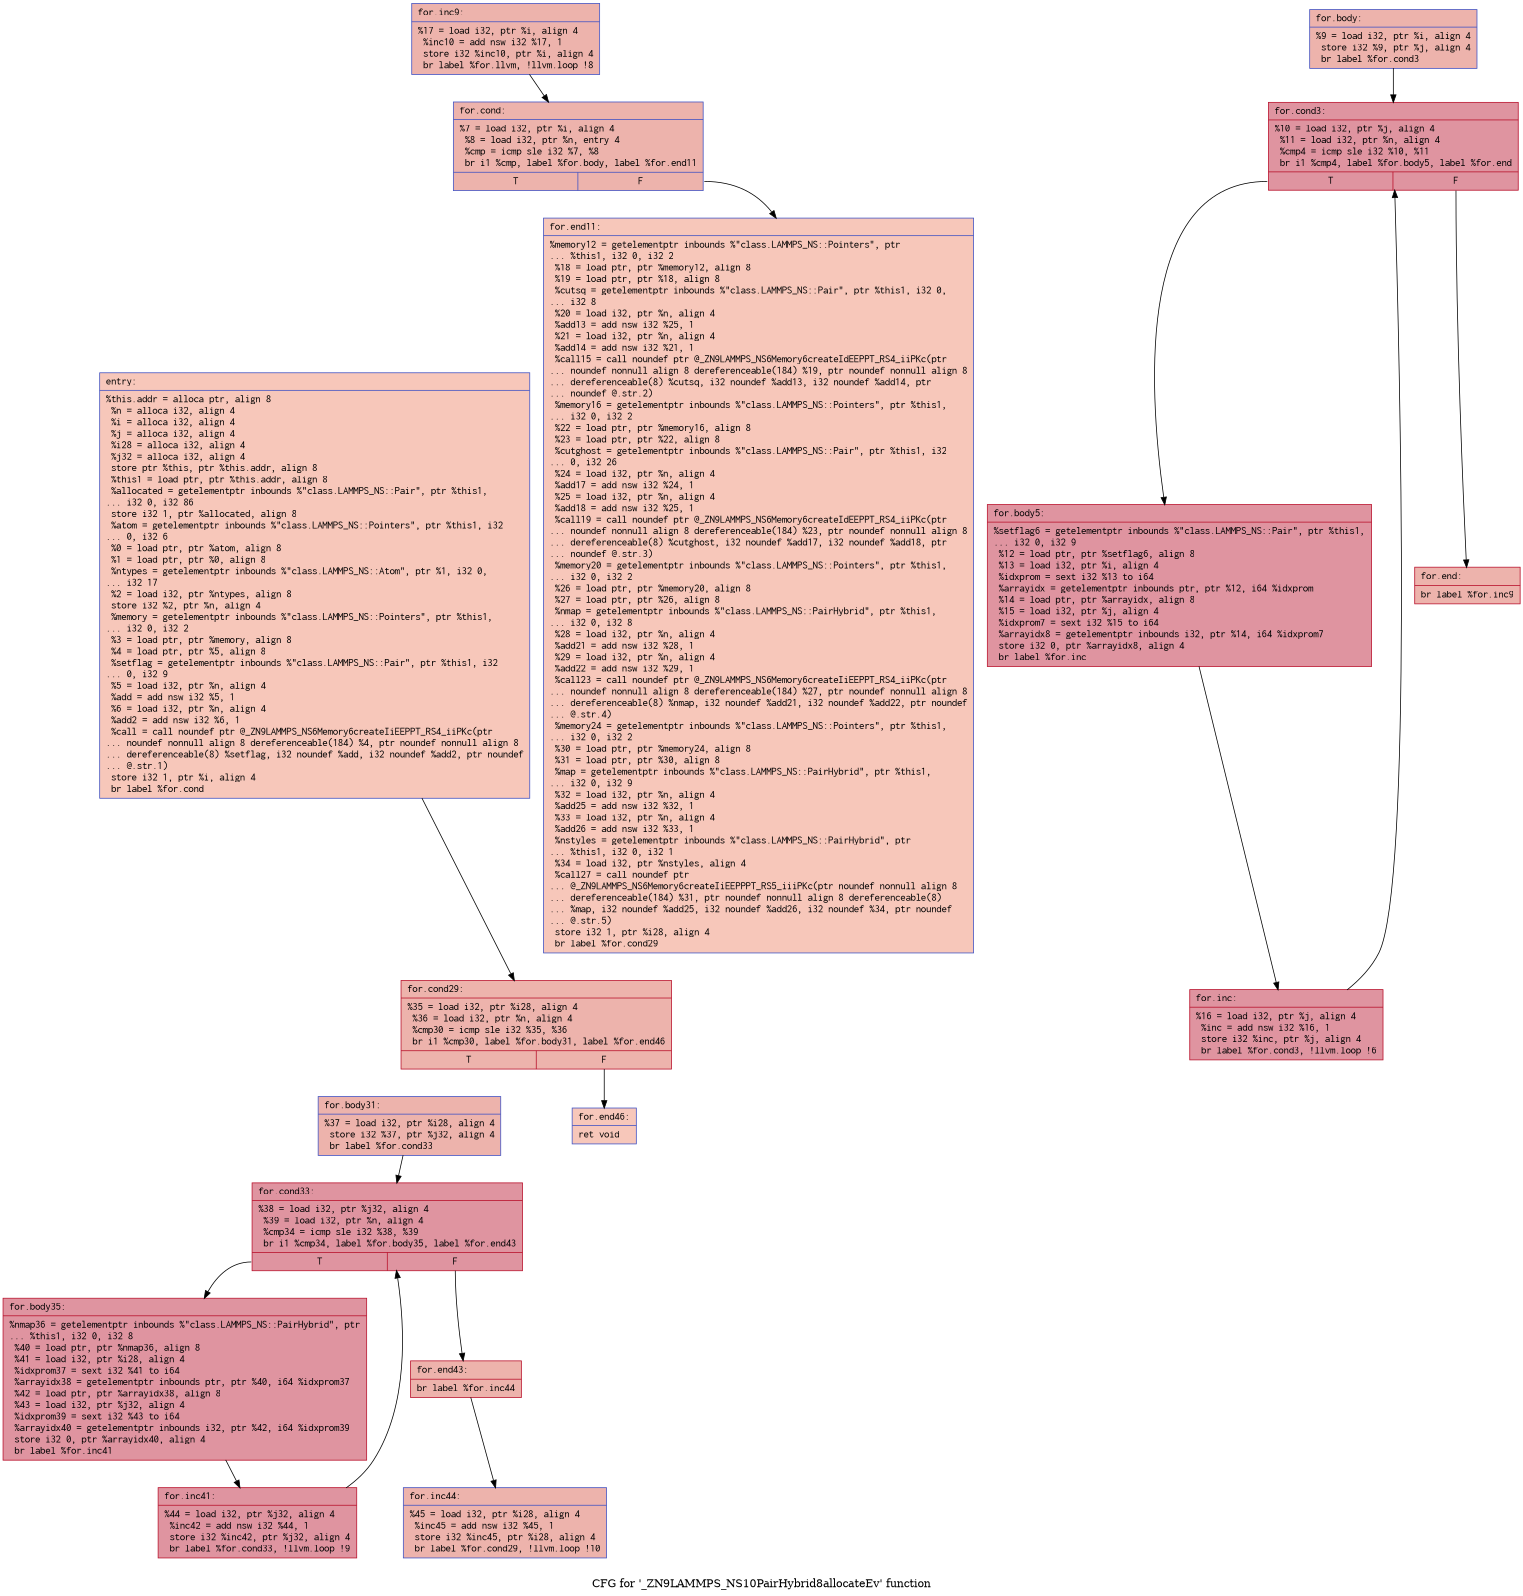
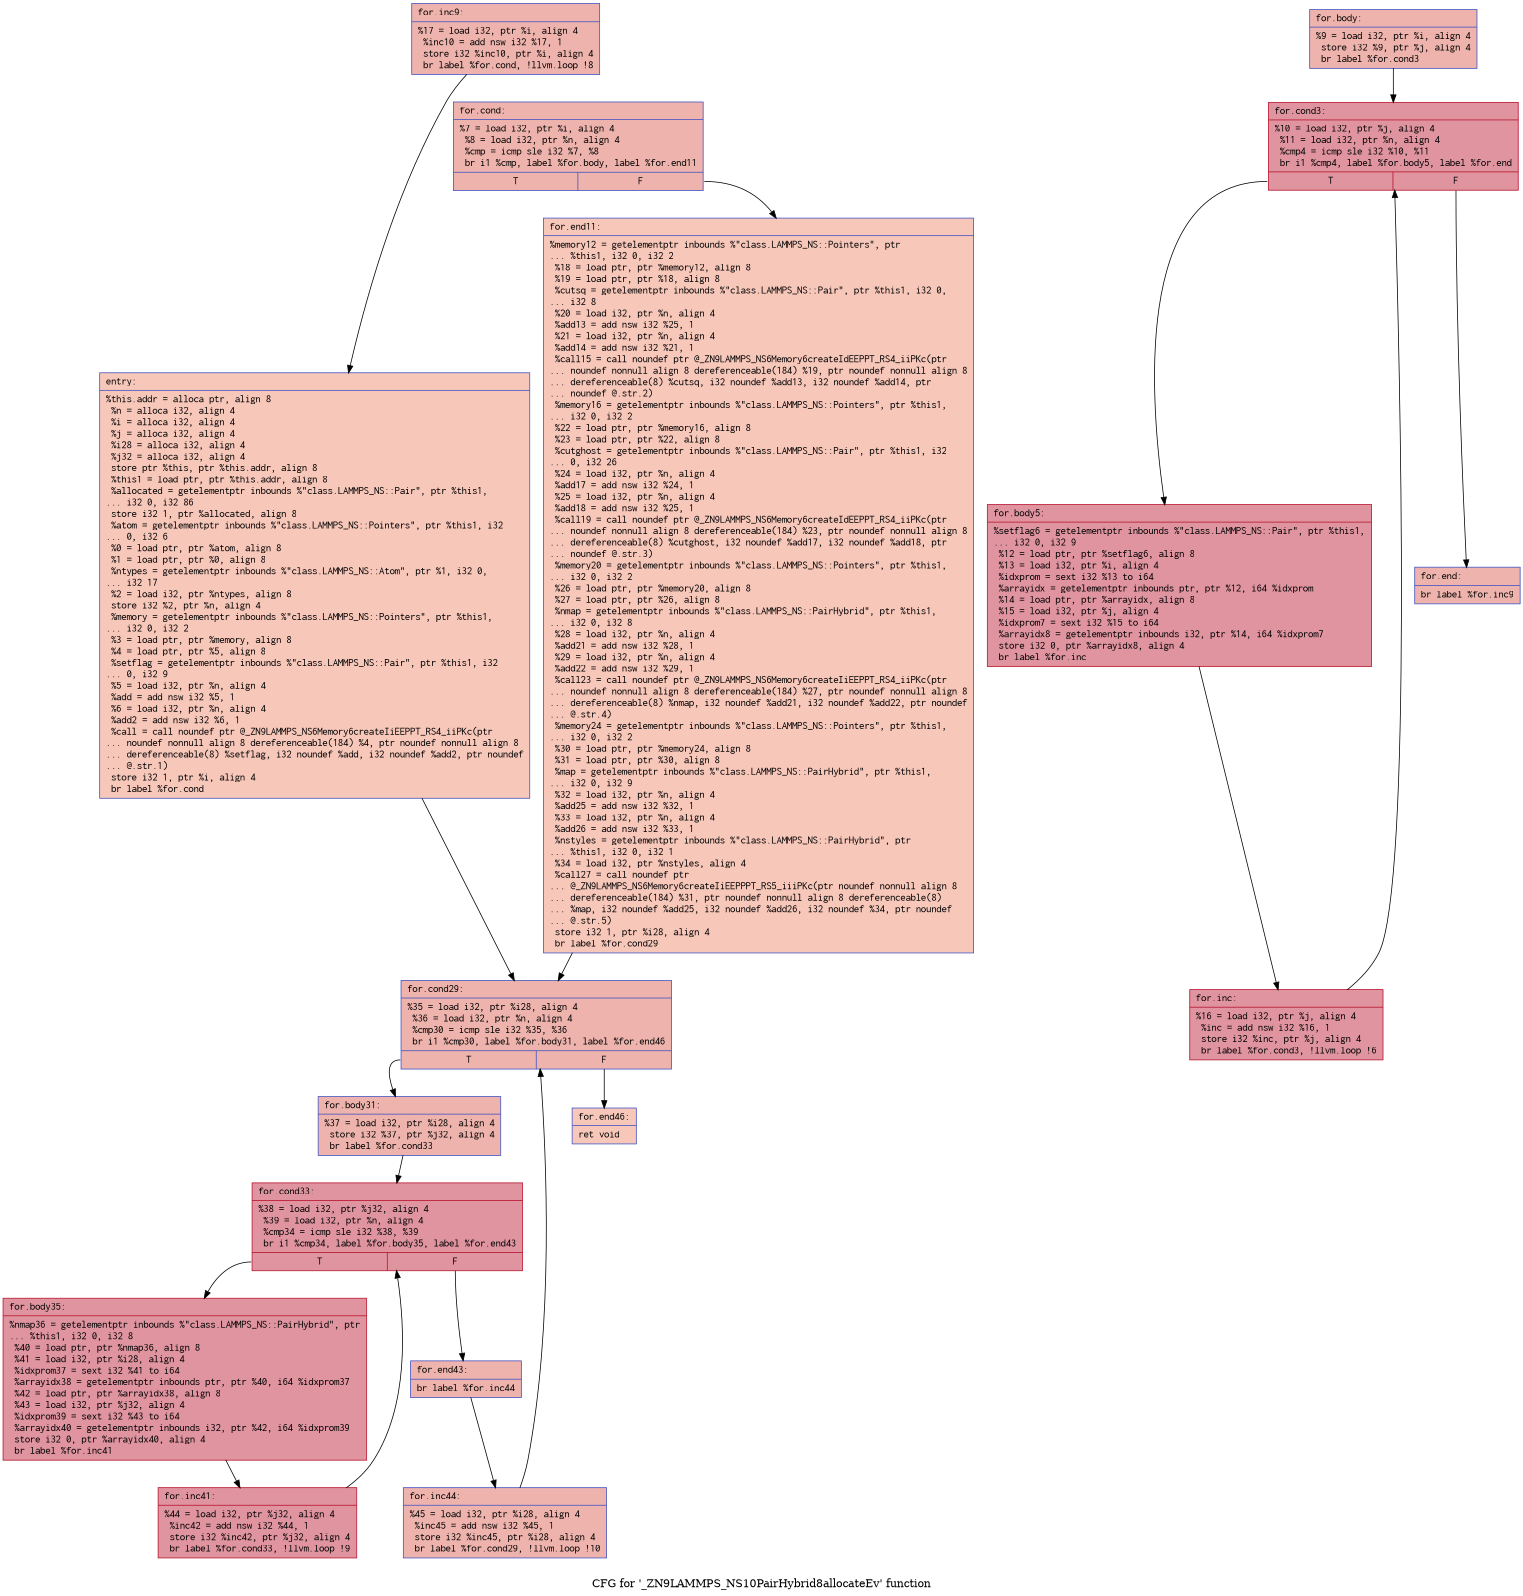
node "for.inc9:": text "br label %for.llvm, !llvm.loop !8" -> "br label %for.cond, !llvm.loop !8"
edge "for.inc9:" -> "for.cond:": now "for.inc9:" -> "entry:"
node "for.cond:": text "%8 = load i32, ptr %n, entry 4" -> "%8 = load i32, ptr %n, align 4"
node "for.end:": color #b70d28ff -> #3d50c3ff
edge "for.end11:" -> "for.cond29:": added
node "for.cond29:": color #b70d28ff -> #3d50c3ff
edge "for.cond29:" -> "for.body31:": added
edge "for.inc44:" -> "for.cond29:": added
node "for.end43:": color #b70d28ff -> #3d50c3ff
